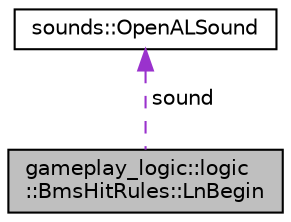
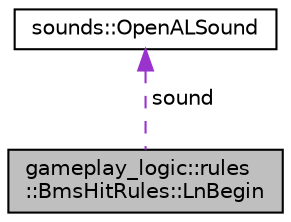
node "gameplay_logic::logic ::BmsHitRules::LnBegin": label "gameplay_logic::logic ::BmsHitRules::LnBegin" -> "gameplay_logic::rules ::BmsHitRules::LnBegin"
